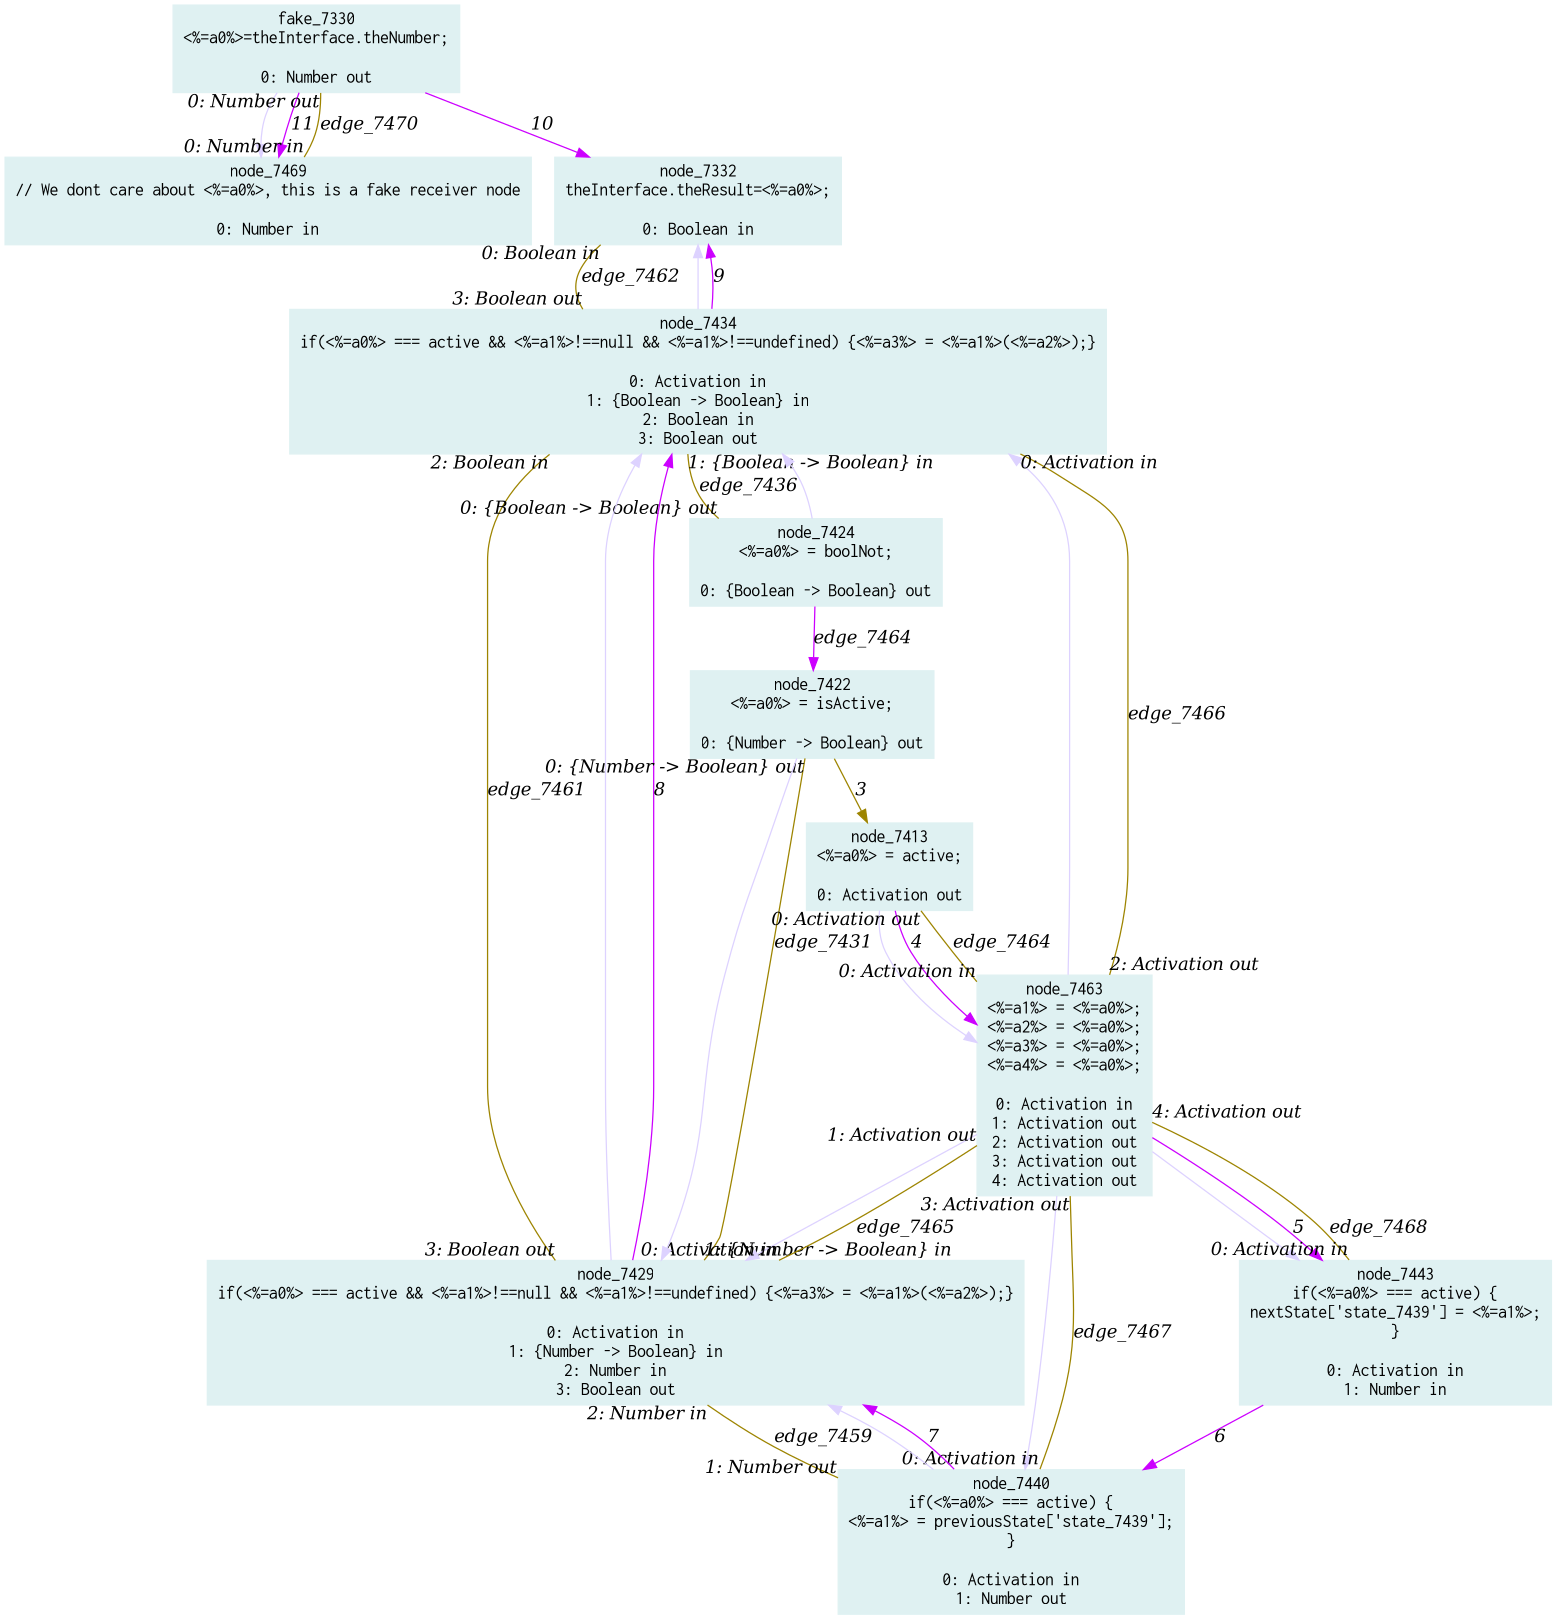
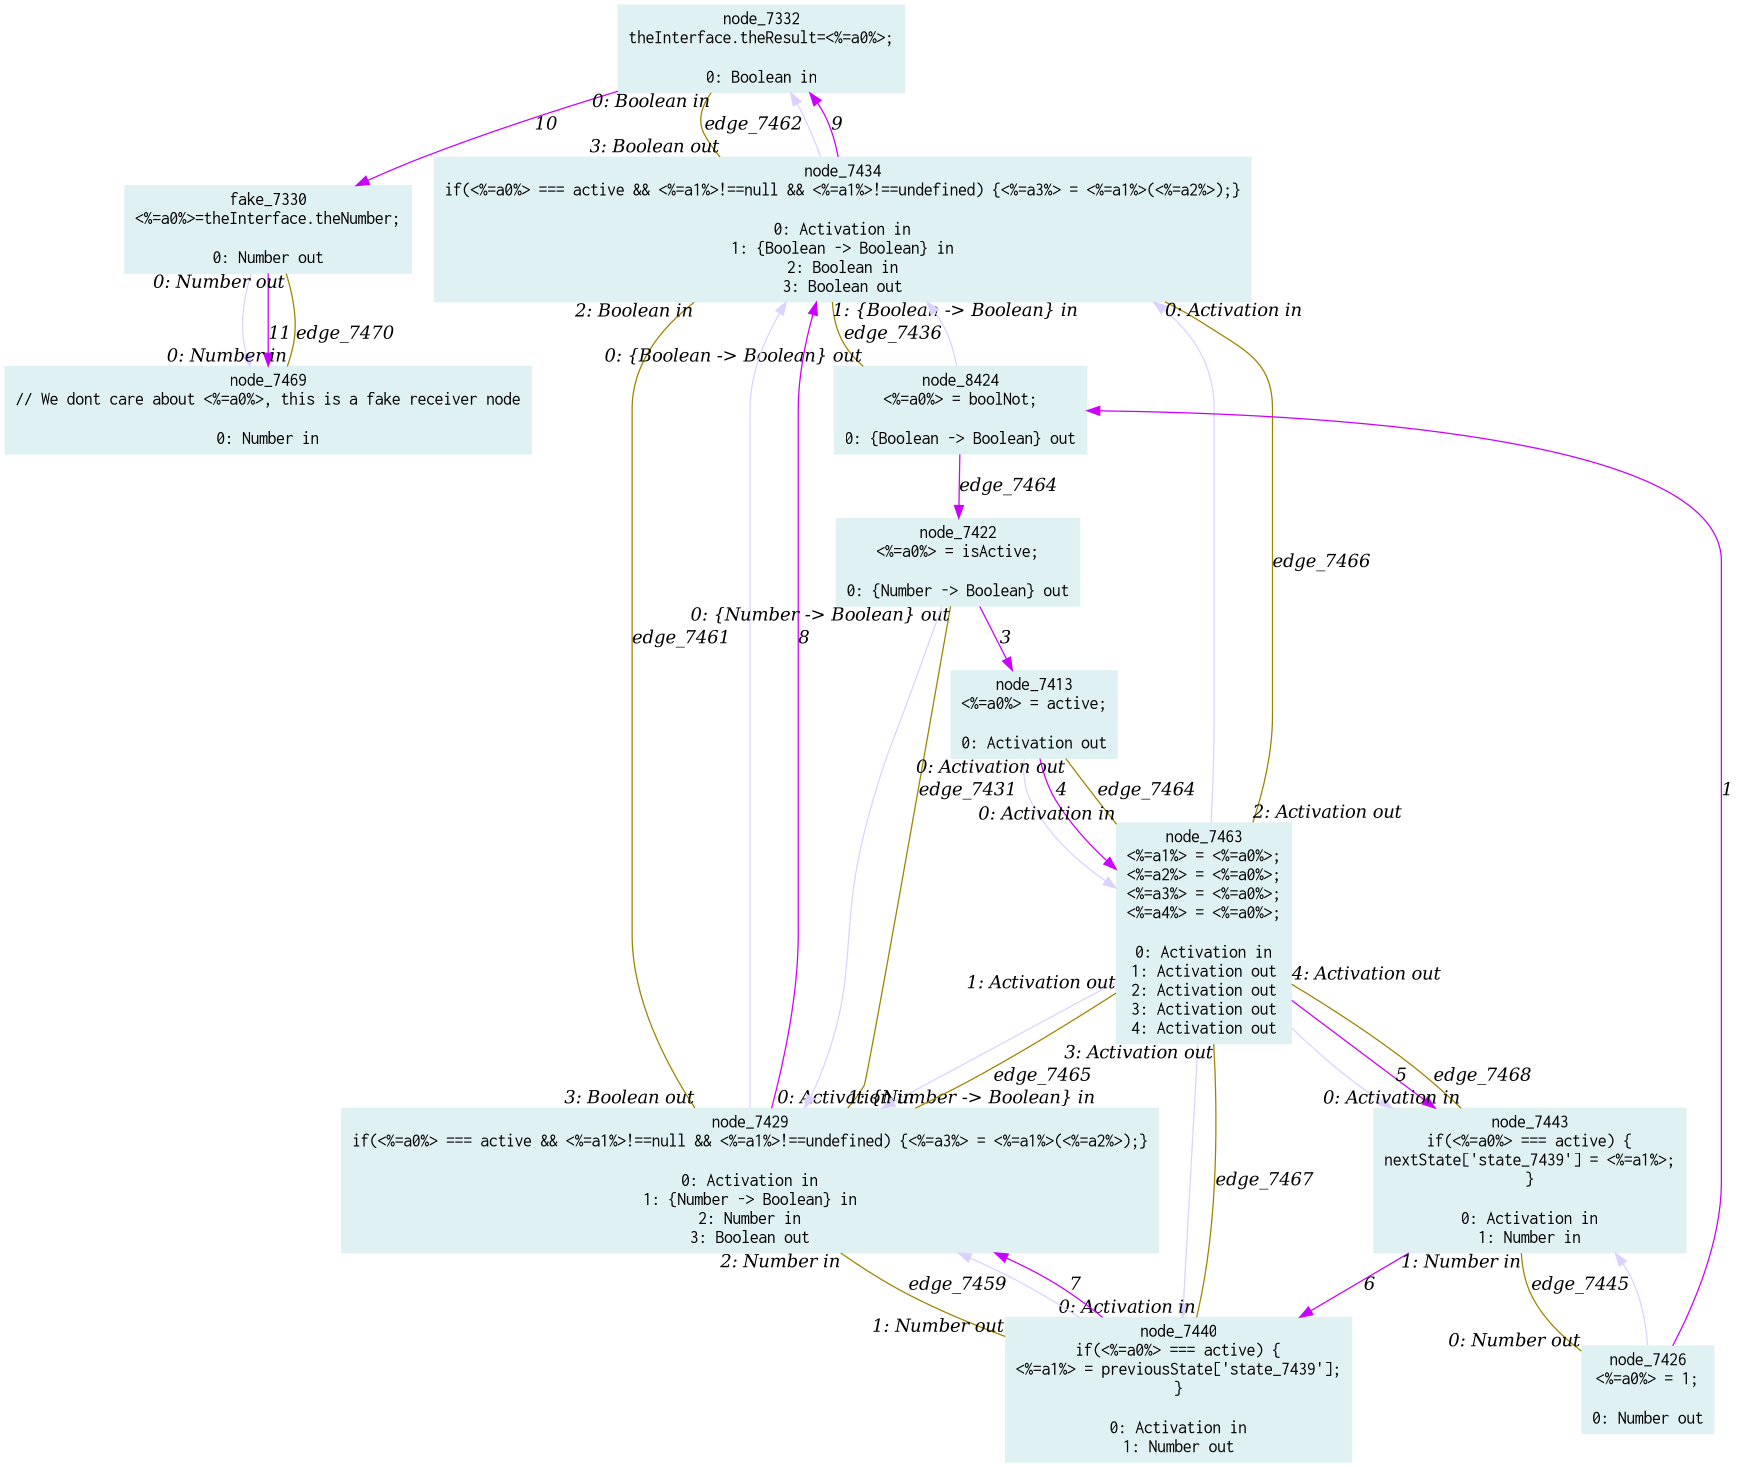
edge "fake_7330 <%=a0%>=theInterface.theNumber; 0: Number out" -> "node_7332 theInterface.theResult=<%=a0%>; 0: Boolean in": reversed
node "node_7424 <%=a0%> = boolNot; 0: {Boolean -> Boolean} out": label "node_7424 <%=a0%> = boolNot; 0: {Boolean -> Boolean} out" -> "node_8424 <%=a0%> = boolNot; 0: {Boolean -> Boolean} out"
edge "node_7422 <%=a0%> = isActive; 0: {Number -> Boolean} out" -> "node_7413 <%=a0%> = active; 0: Activation out": color #9d8400 -> #cc00ff
node "node_7426 <%=a0%> = 1; 0: Number out": added
